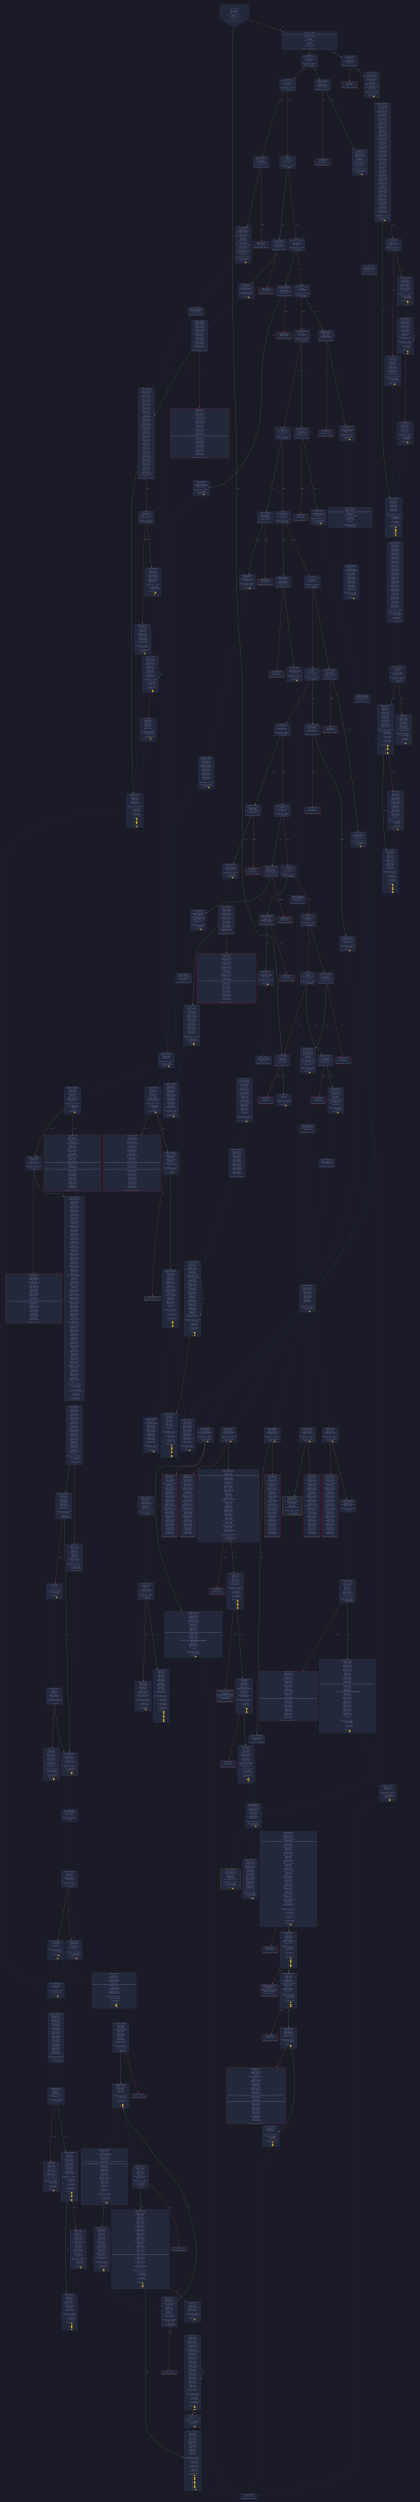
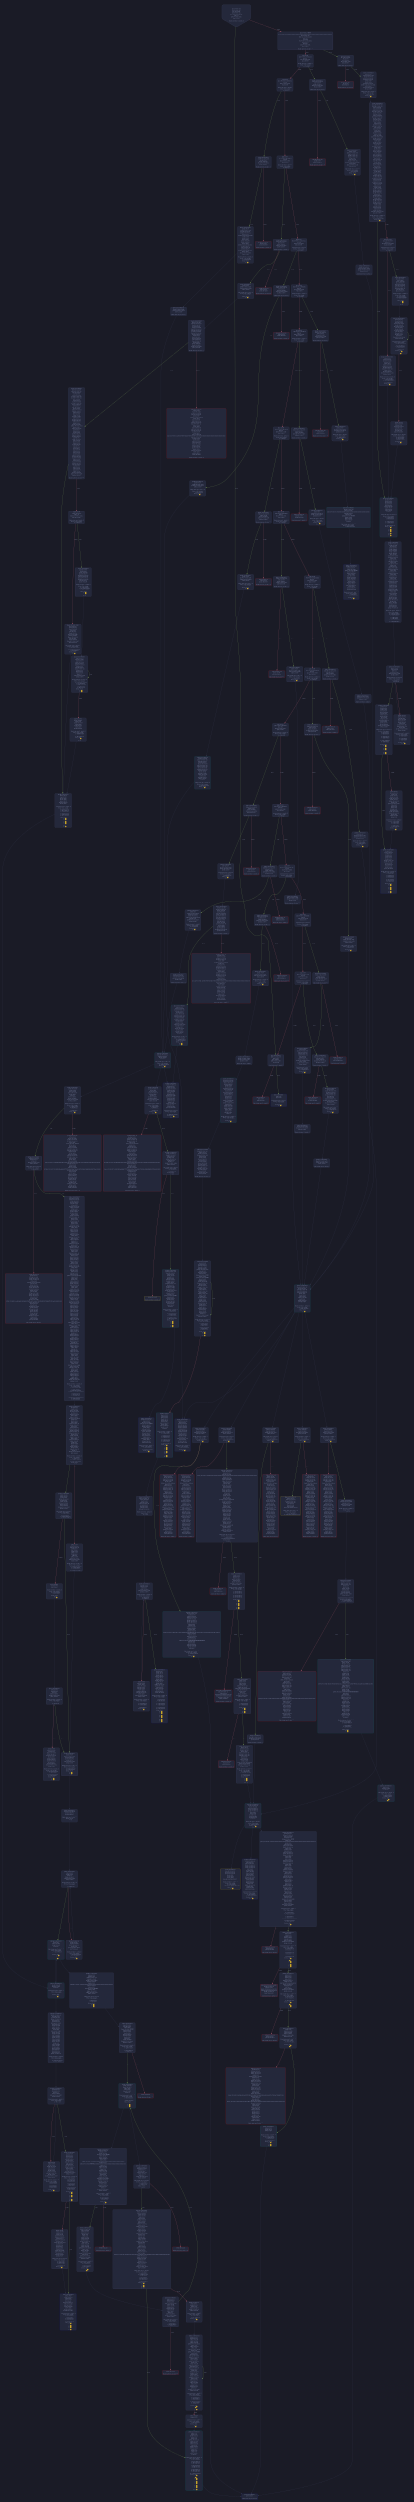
node "[0916] INVALID Stack size req: 0, sizeΔ: 0": added
